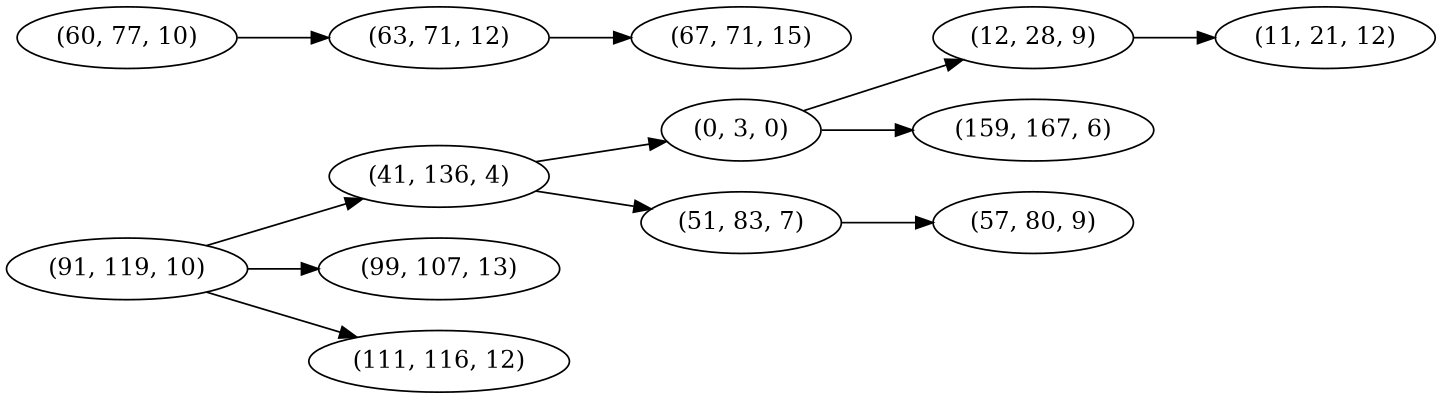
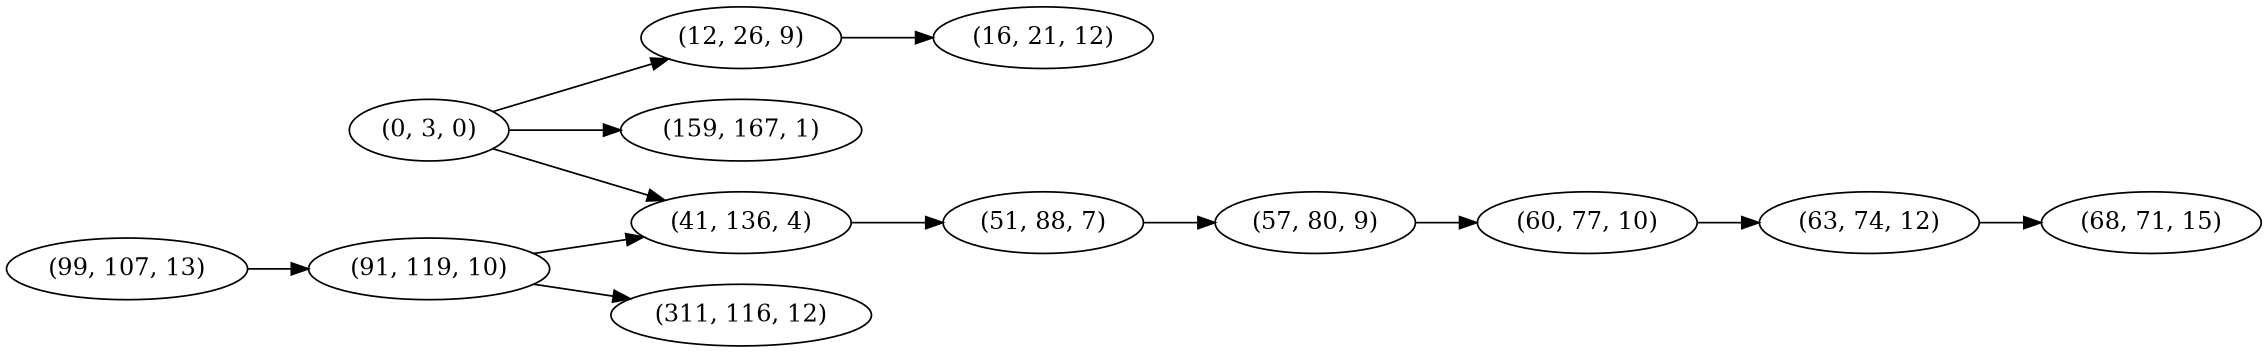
node "(63, 71, 12)": label "(63, 71, 12)" -> "(63, 74, 12)"
node "(67, 71, 15)": label "(67, 71, 15)" -> "(68, 71, 15)"
node "(12, 28, 9)": label "(12, 28, 9)" -> "(12, 26, 9)"
node "(11, 21, 12)": label "(11, 21, 12)" -> "(16, 21, 12)"
node "(159, 167, 6)": label "(159, 167, 6)" -> "(159, 167, 1)"
edge "(41, 136, 4)" -> "(0, 3, 0)": reversed
node "(51, 83, 7)": label "(51, 83, 7)" -> "(51, 88, 7)"
edge "(57, 80, 9)" -> "(60, 77, 10)": added
edge "(91, 119, 10)" -> "(99, 107, 13)": reversed
node "(111, 116, 12)": label "(111, 116, 12)" -> "(311, 116, 12)"
